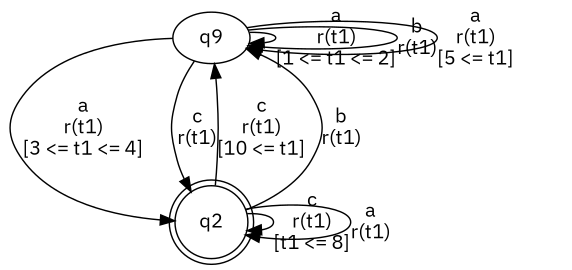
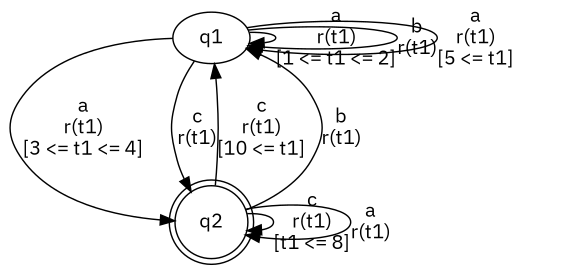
node "q9": label "q9" -> "q1"
